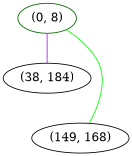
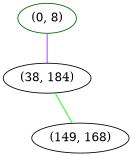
edge "(0, 8)" -- "(149, 168)": now "(38, 184)" -- "(149, 168)"
